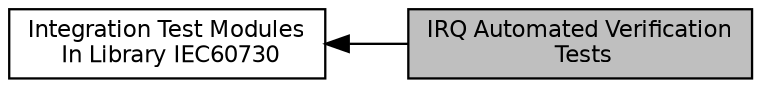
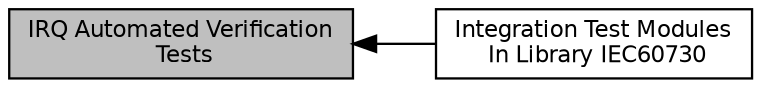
edge "IRQ Automated Verification Tests" -> "Integration Test Modules In Library IEC60730": reversed
